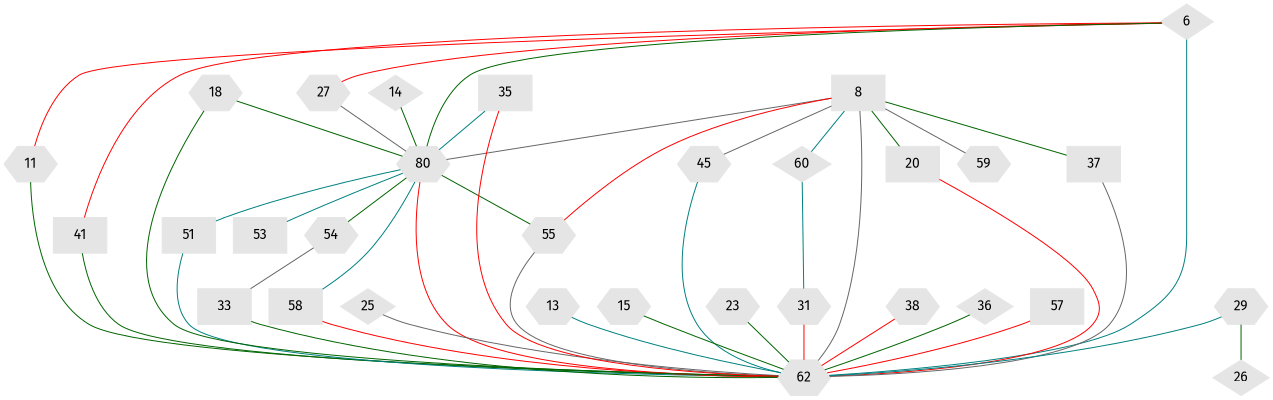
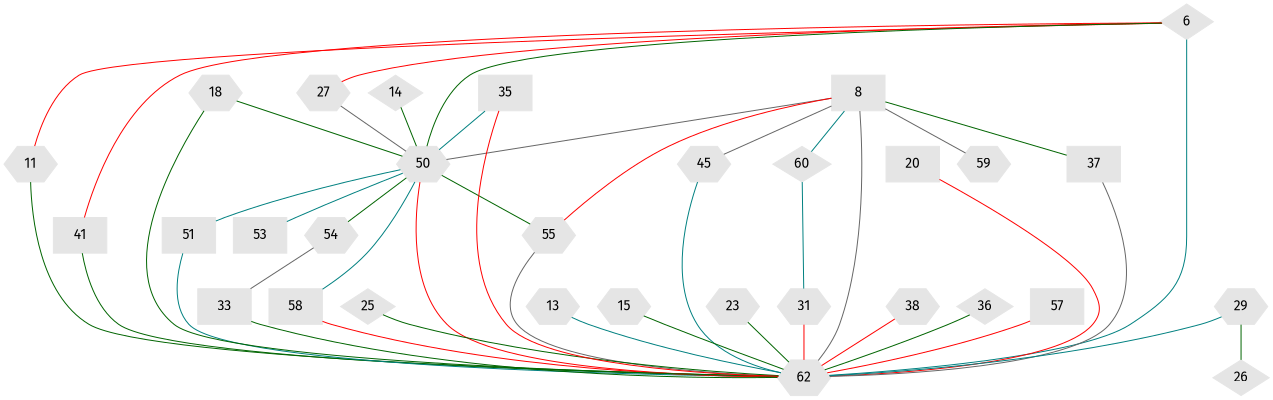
edge "8" -- "20": removed
node "80": label "80" -> "50"
edge "25" -- "62": color gray40 -> darkgreen
